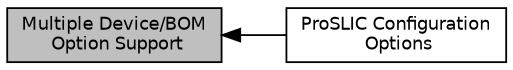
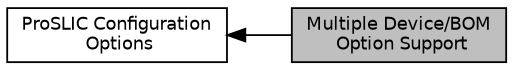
edge "ProSLIC Configuration Options" -> "Multiple Device/BOM Option Support": reversed
